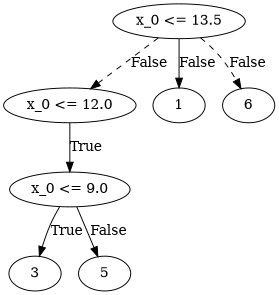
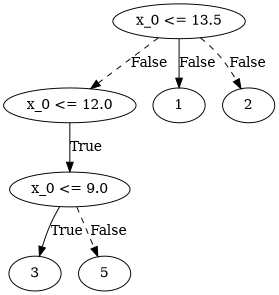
node "6": label "6" -> "2"
edge "x_0 <= 9.0" -> "5": style solid -> dashed
